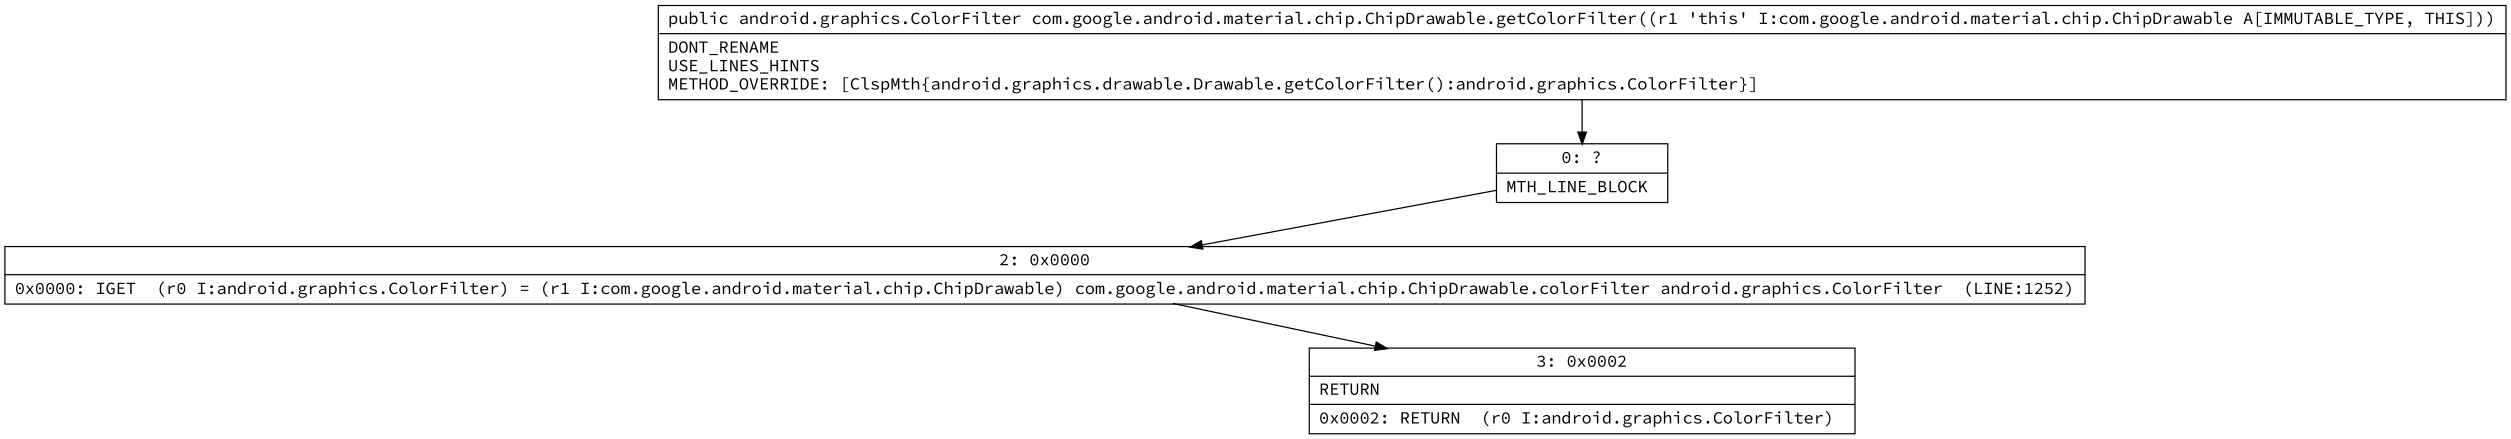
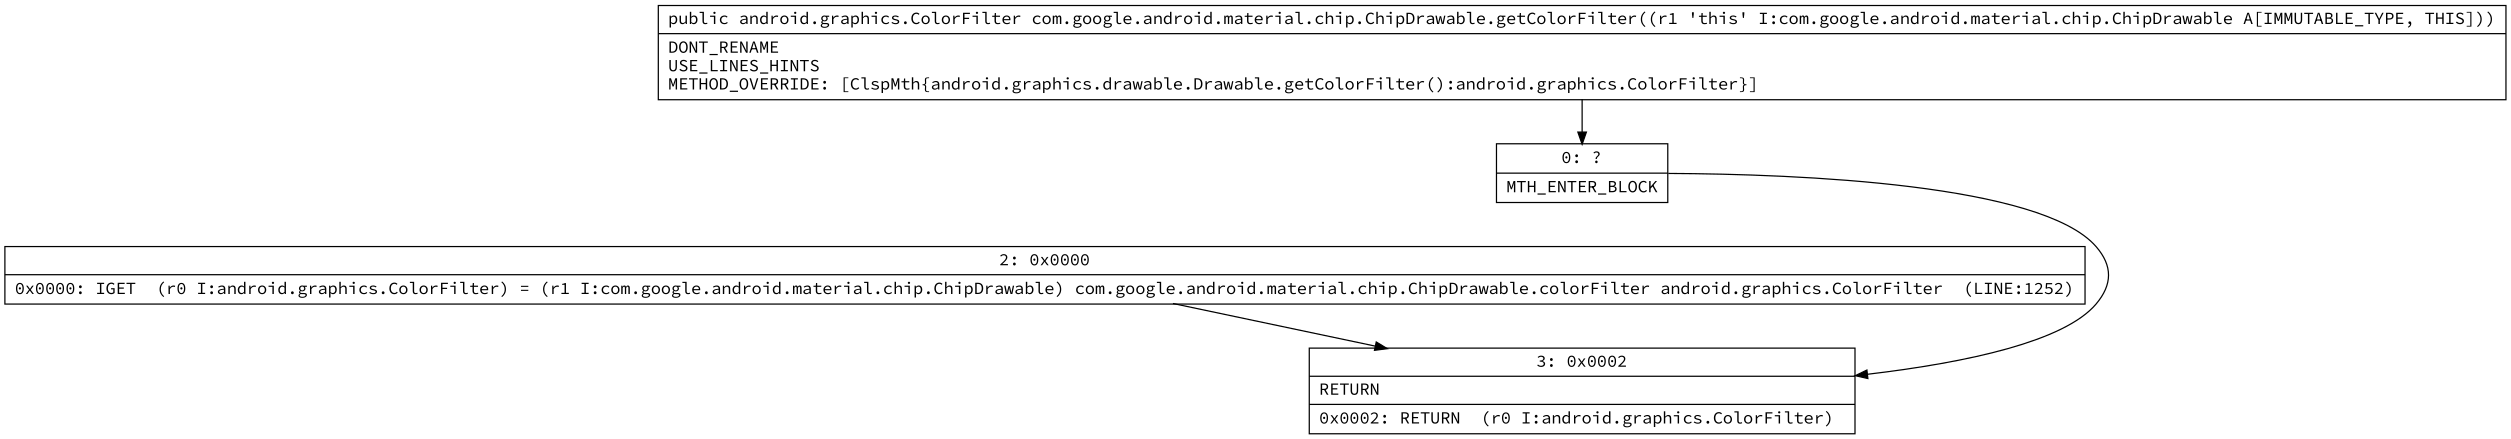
node "0: ?": text "MTH_LINE_BLOCK" -> "MTH_ENTER_BLOCK"
edge "0: ?" -> "2: 0x0000": now "0: ?" -> "3: 0x0002"
